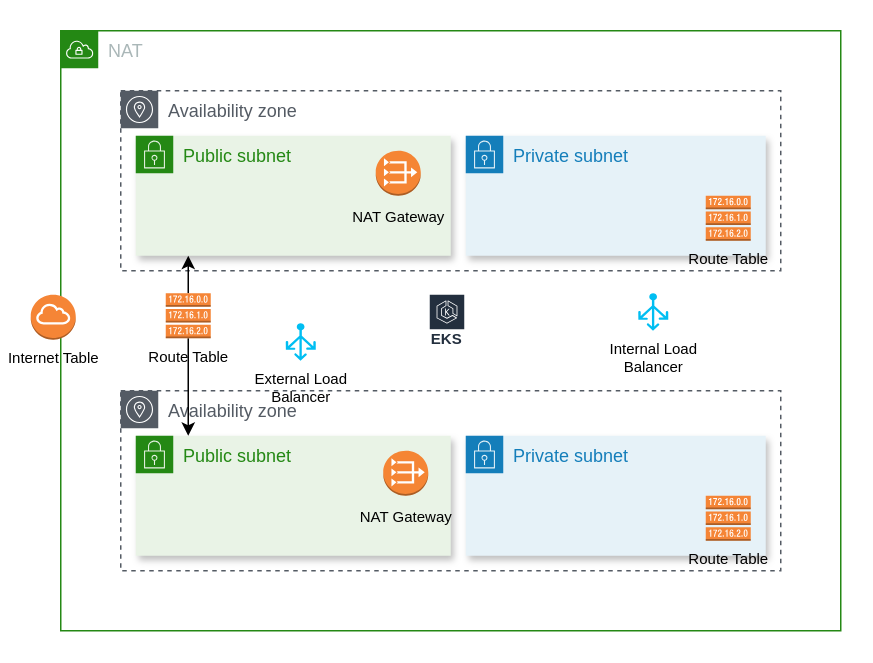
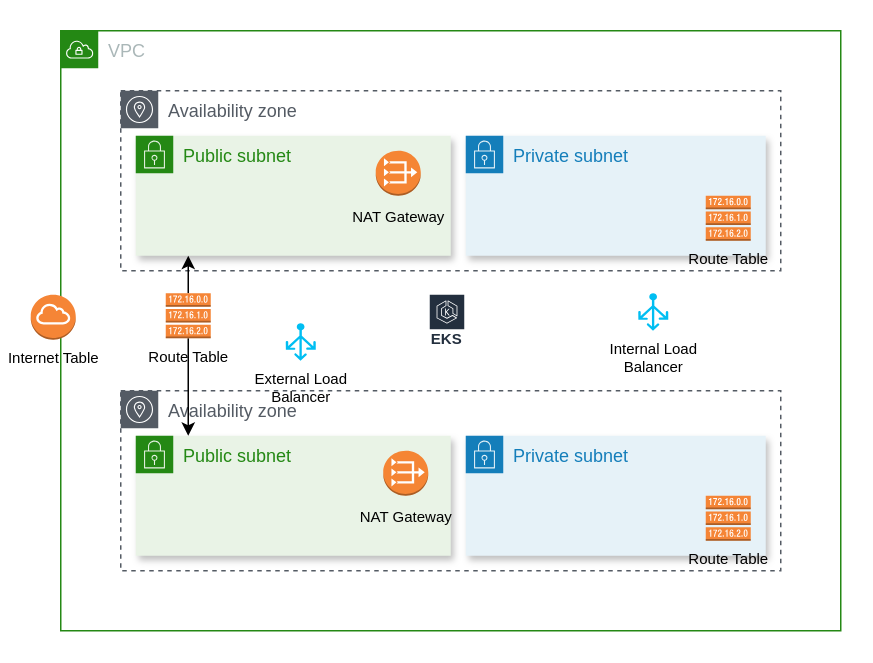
node "NAT": label "NAT" -> "VPC"
